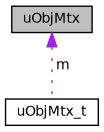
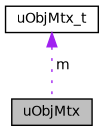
edge "uObjMtx_t" -> "uObjMtx": reversed
